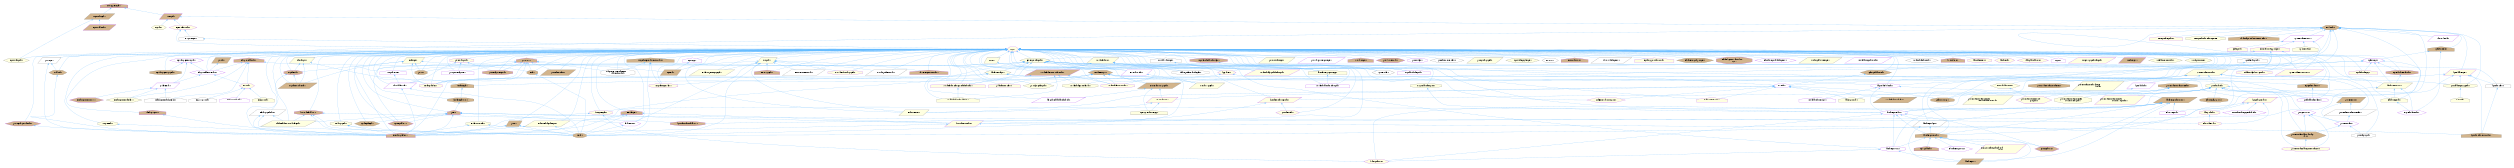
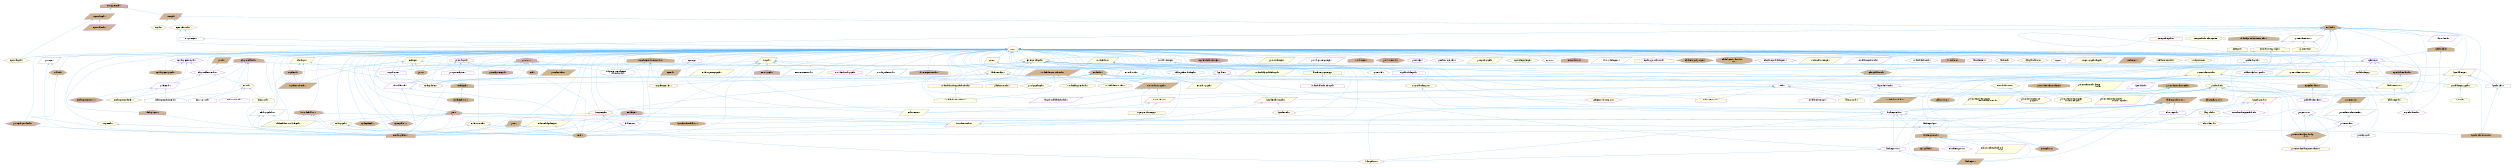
node "UObjectGlobals.h": label "UObjectGlobals.h" -> "ConeCheck.h"
